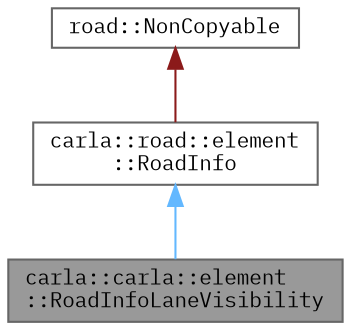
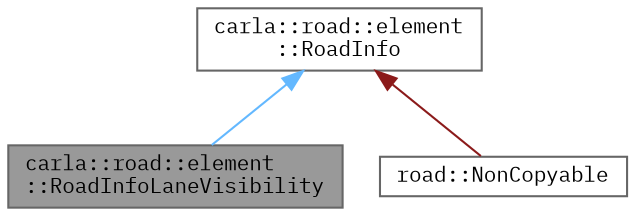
edge "carla::road::element ::RoadInfo" -> "road::NonCopyable": reversed
node "carla::carla::element ::RoadInfoLaneVisibility": label "carla::carla::element ::RoadInfoLaneVisibility" -> "carla::road::element ::RoadInfoLaneVisibility"
